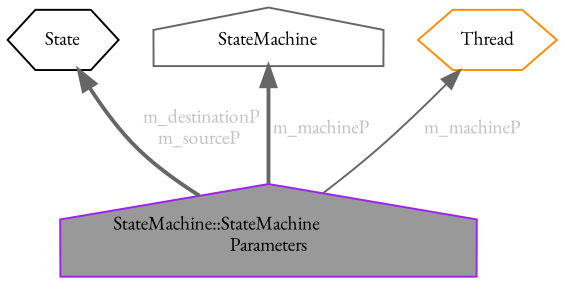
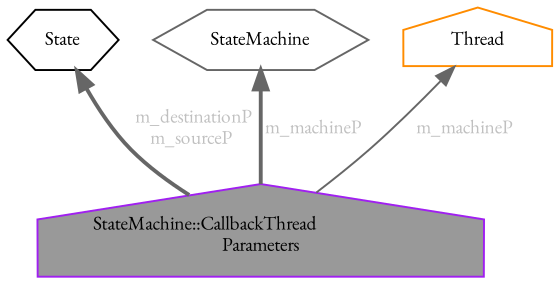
node "StateMachine": shape house -> hexagon
node "Thread": shape hexagon -> house
node "StateMachine::StateMachine Parameters": label "StateMachine::StateMachine Parameters" -> "StateMachine::CallbackThread Parameters"
